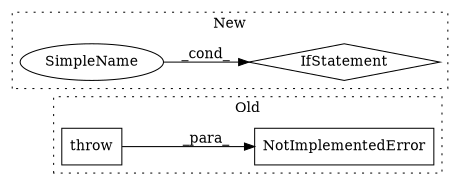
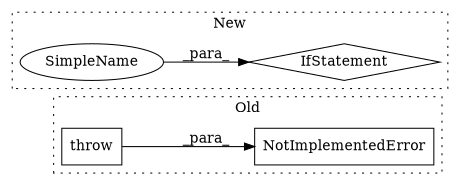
edge "SimpleName" -> "IfStatement": label "_cond_" -> "_para_"
